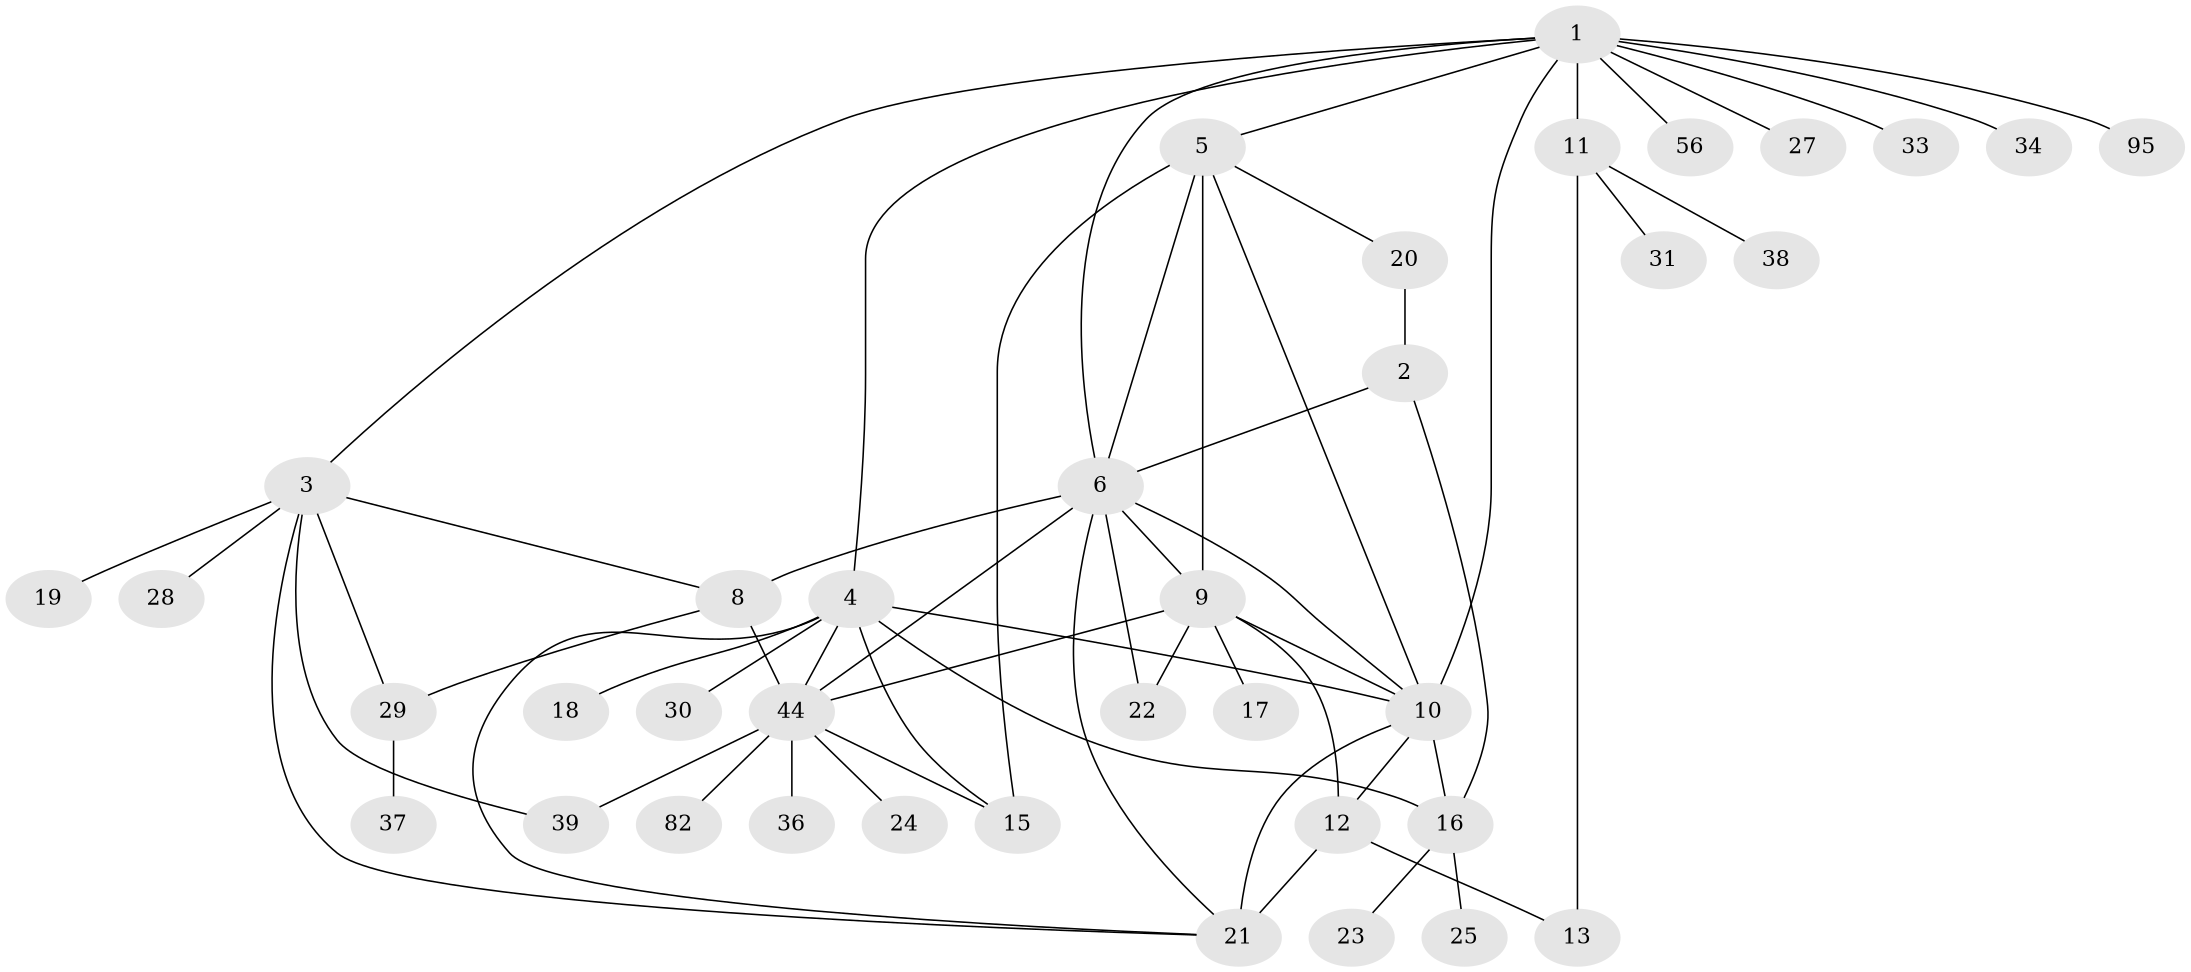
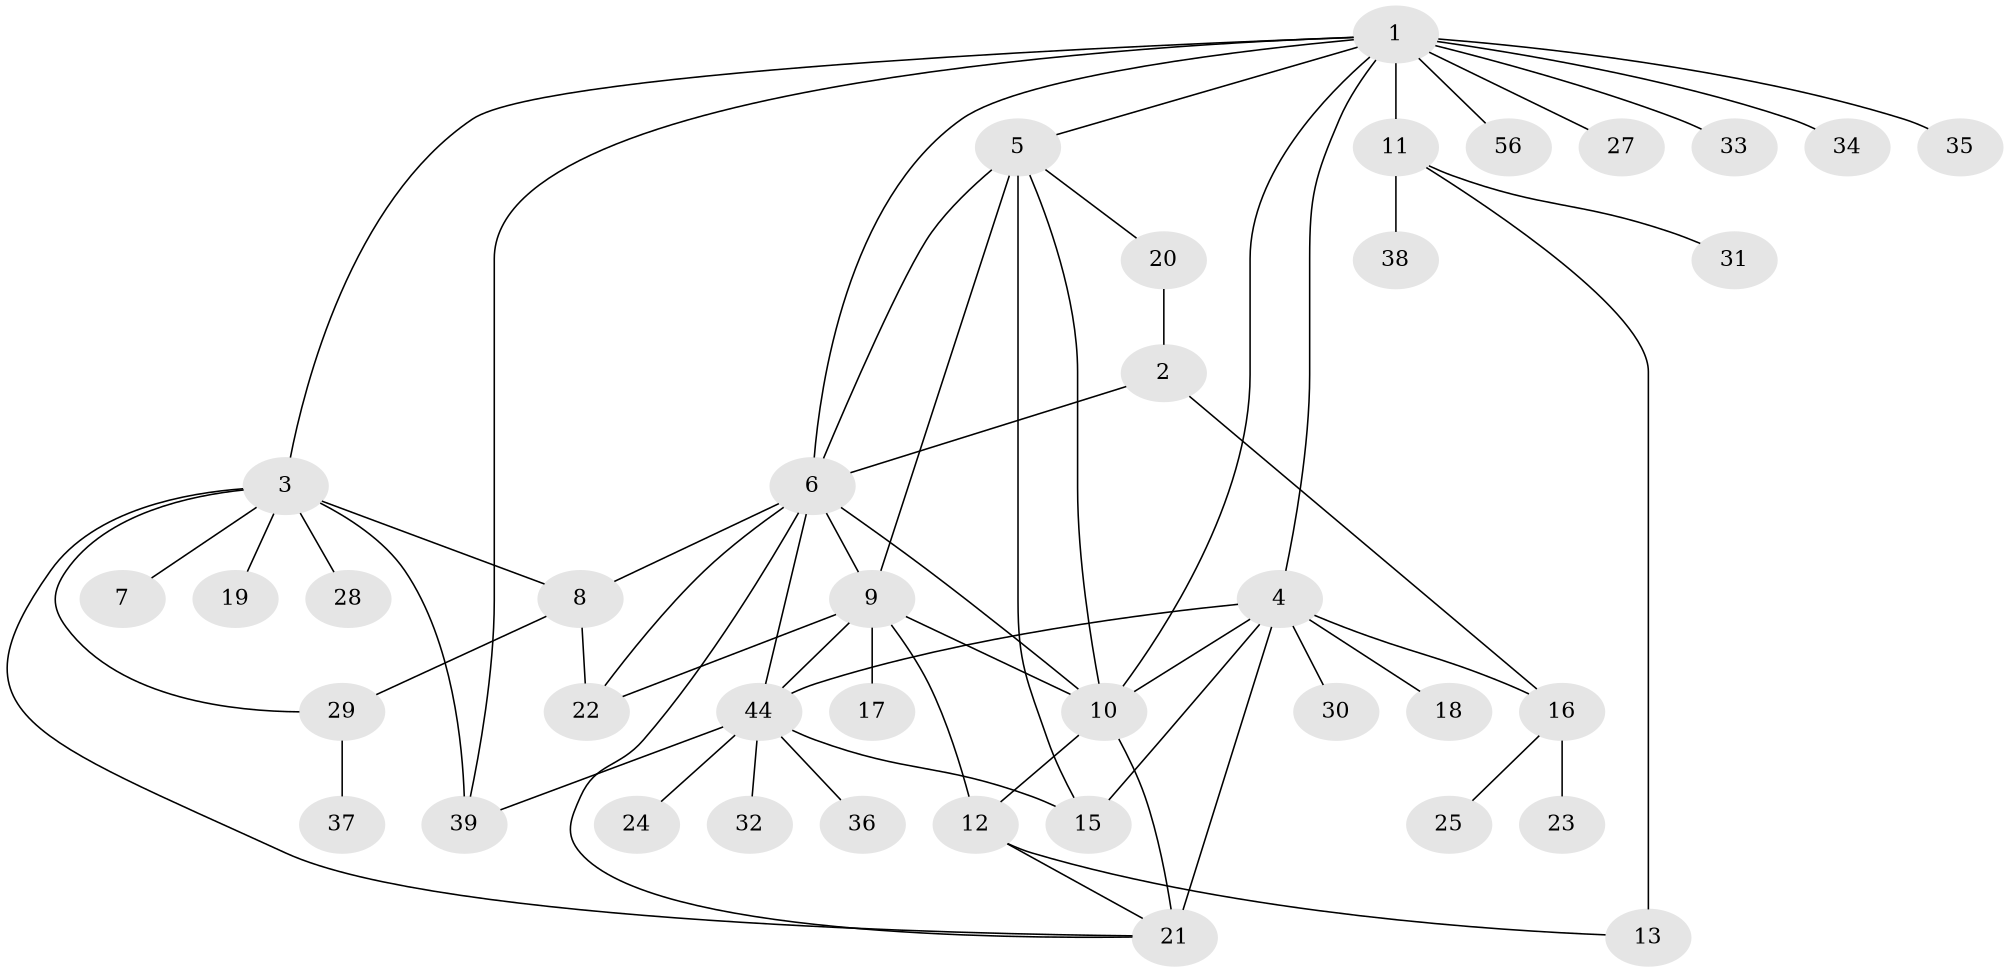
edge "1" -- "39": added
node "95": label "95" -> "35"
node "7": added
edge "8" -- "44": now "8" -- "22"
edge "10" -- "16": removed
node "82": label "82" -> "32"
